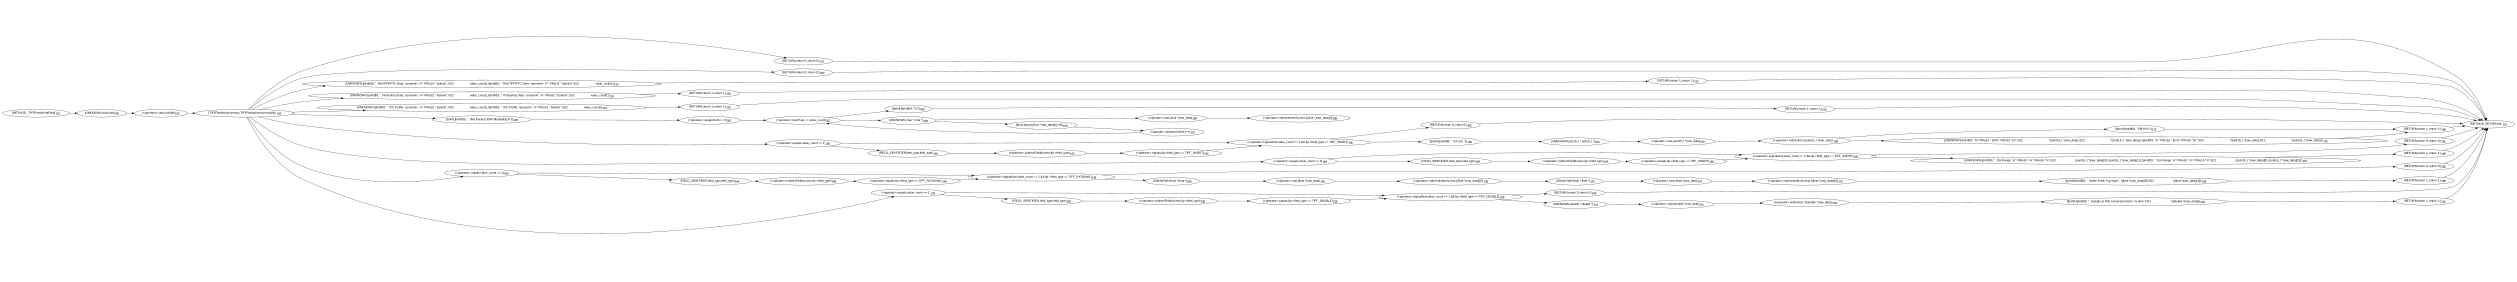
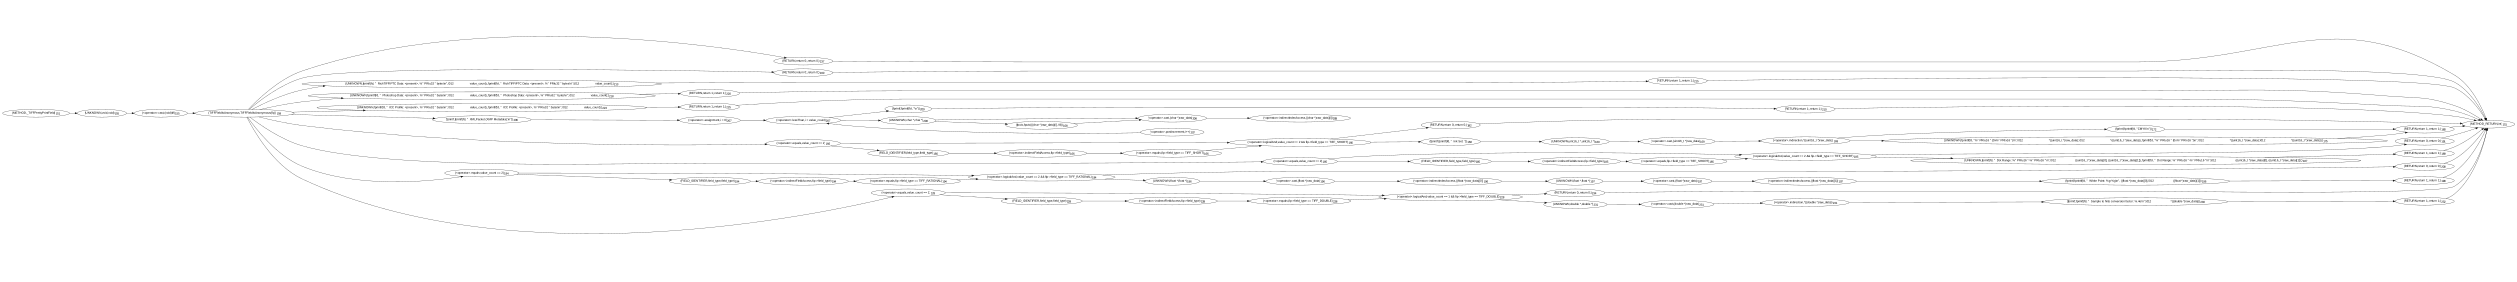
edge "(fputc,fputc(((char *)raw_data)[i], fd))" -> "(<operator>.postIncrement,i++)": now "(fputc,fputc(((char *)raw_data)[i], fd))" -> "(<operator>.cast,(char *)raw_data)"
